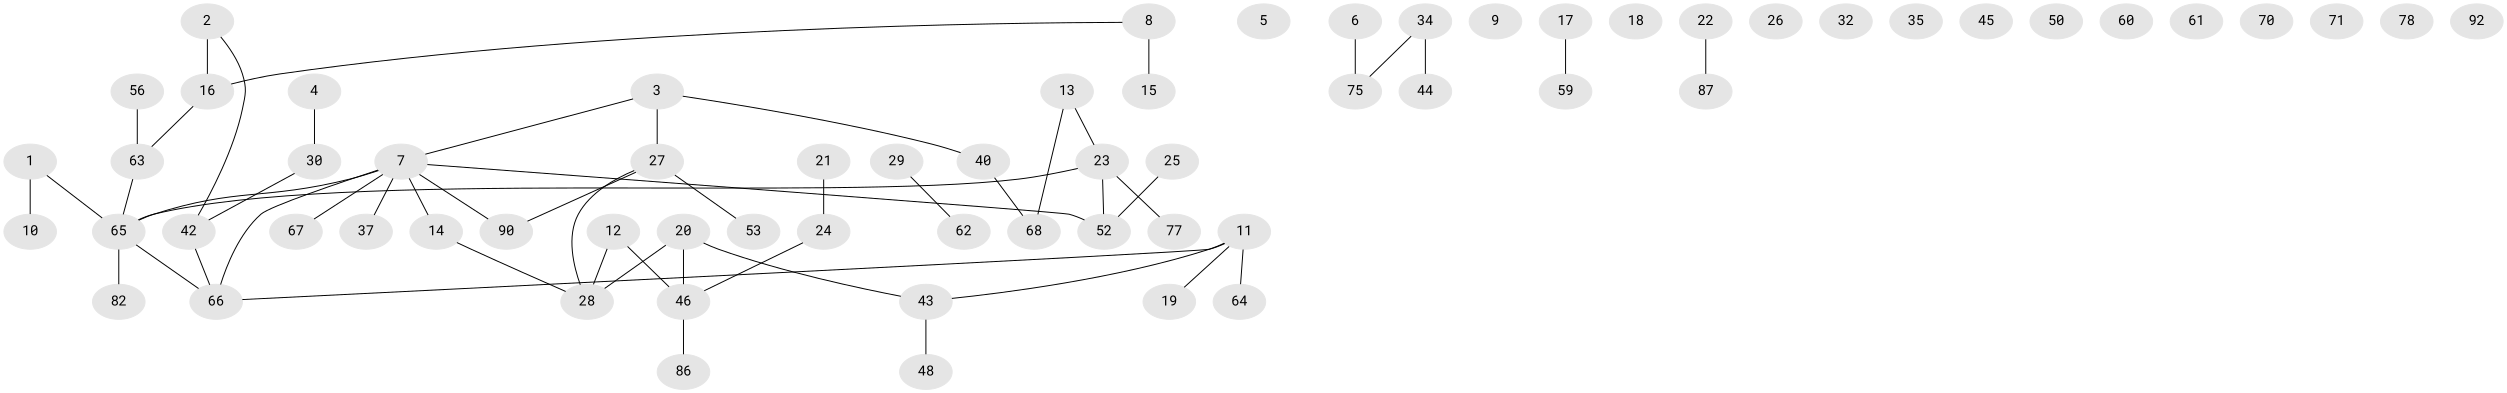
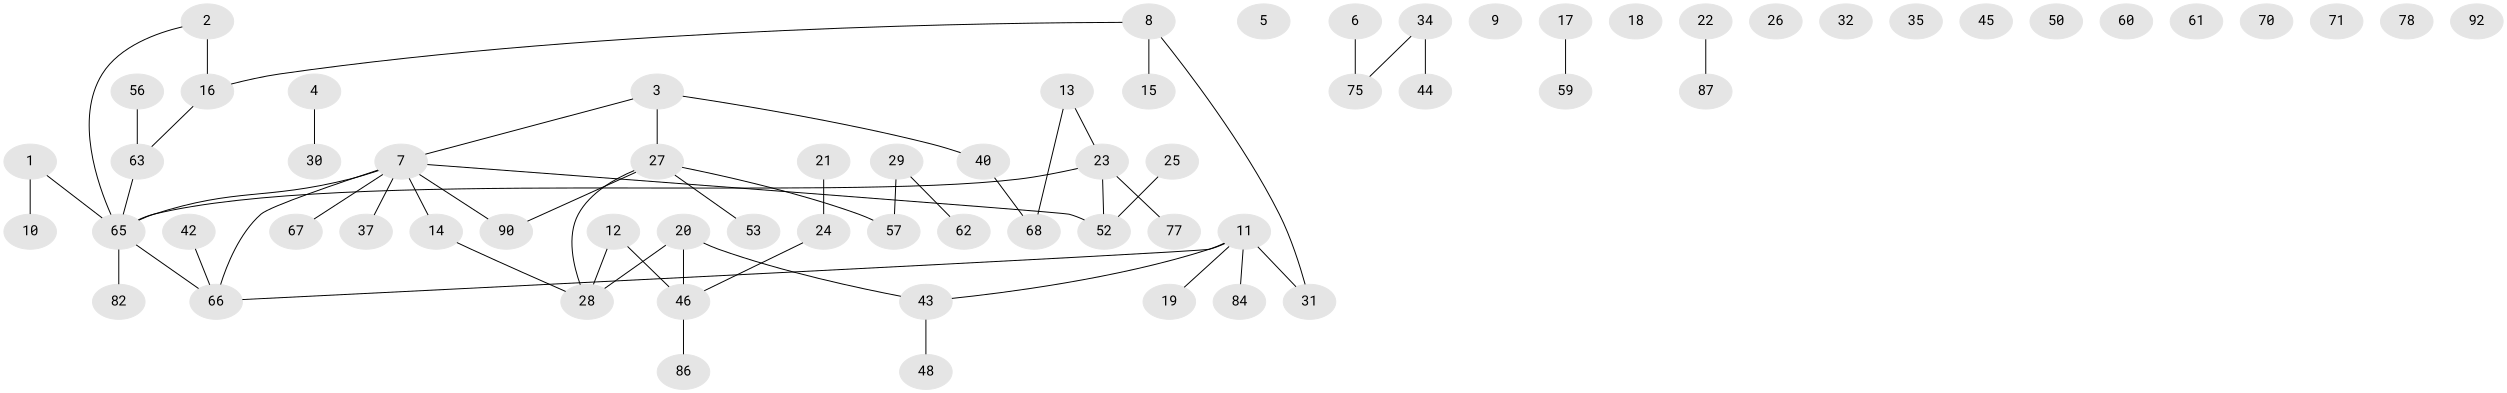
edge "2" -- "42": now "2" -- "65"
edge "30" -- "42": removed
node "57": added
node "64": label "64" -> "84"
node "31": added
